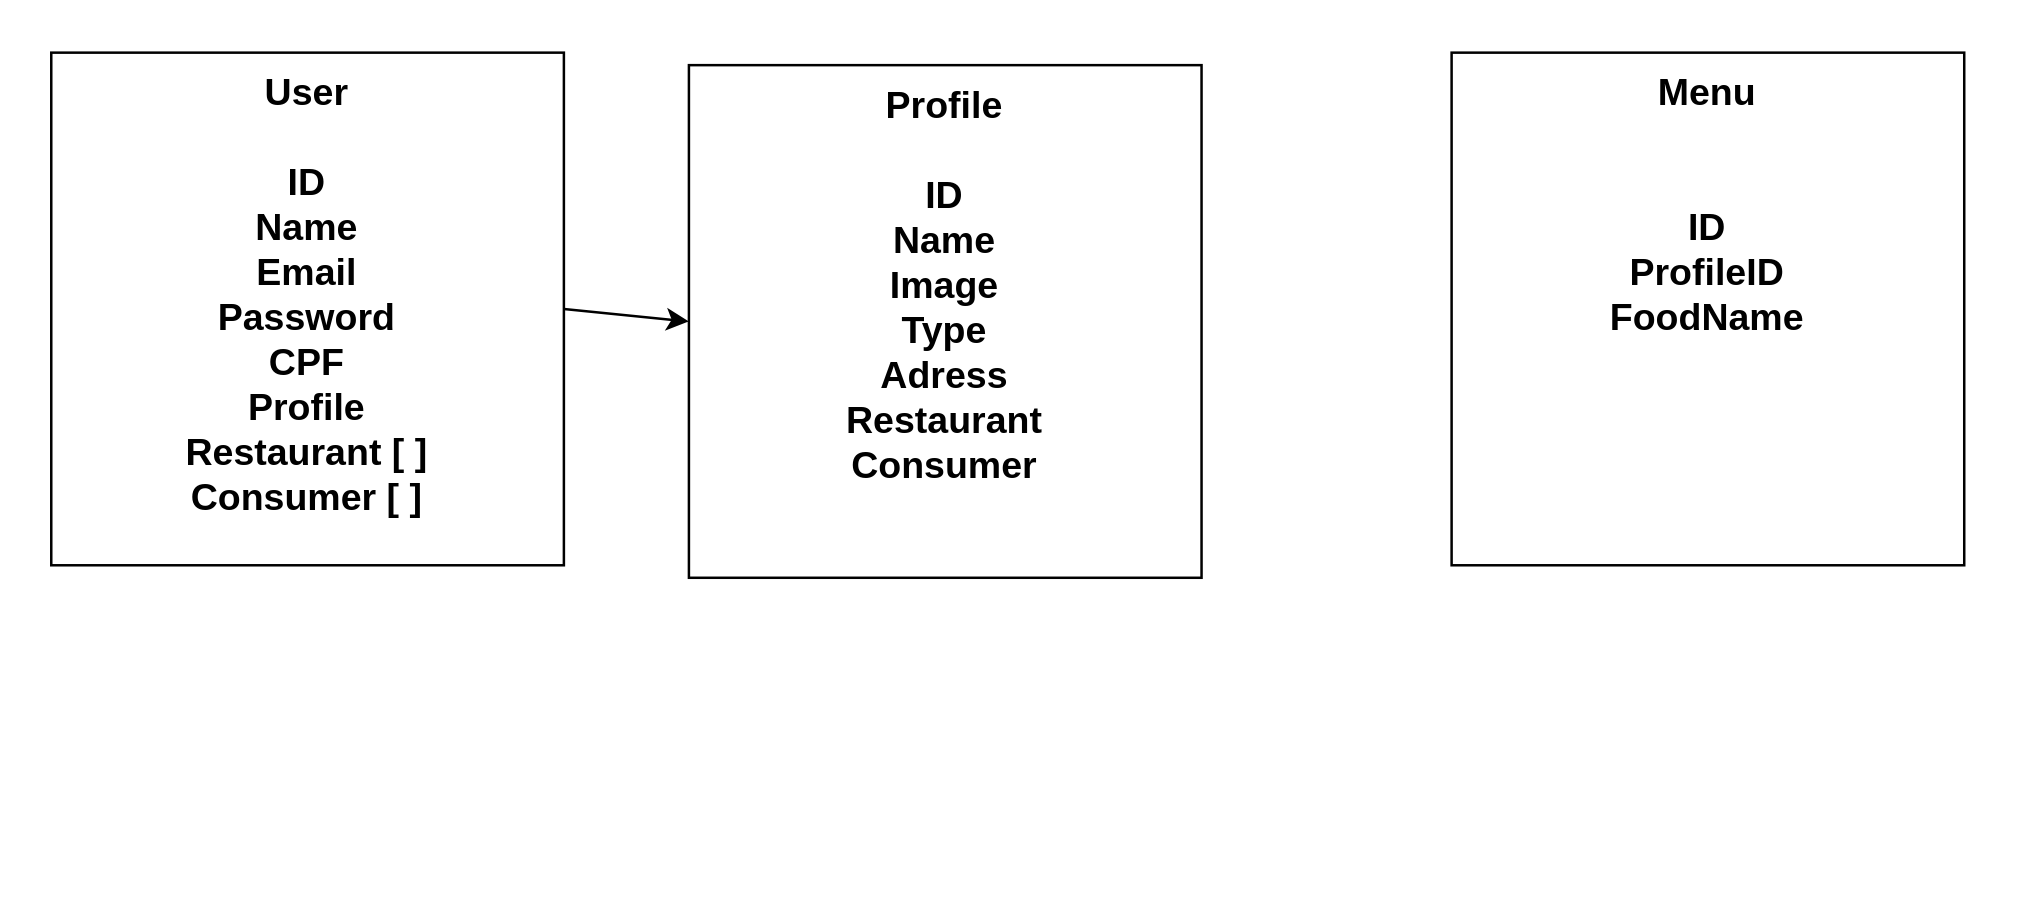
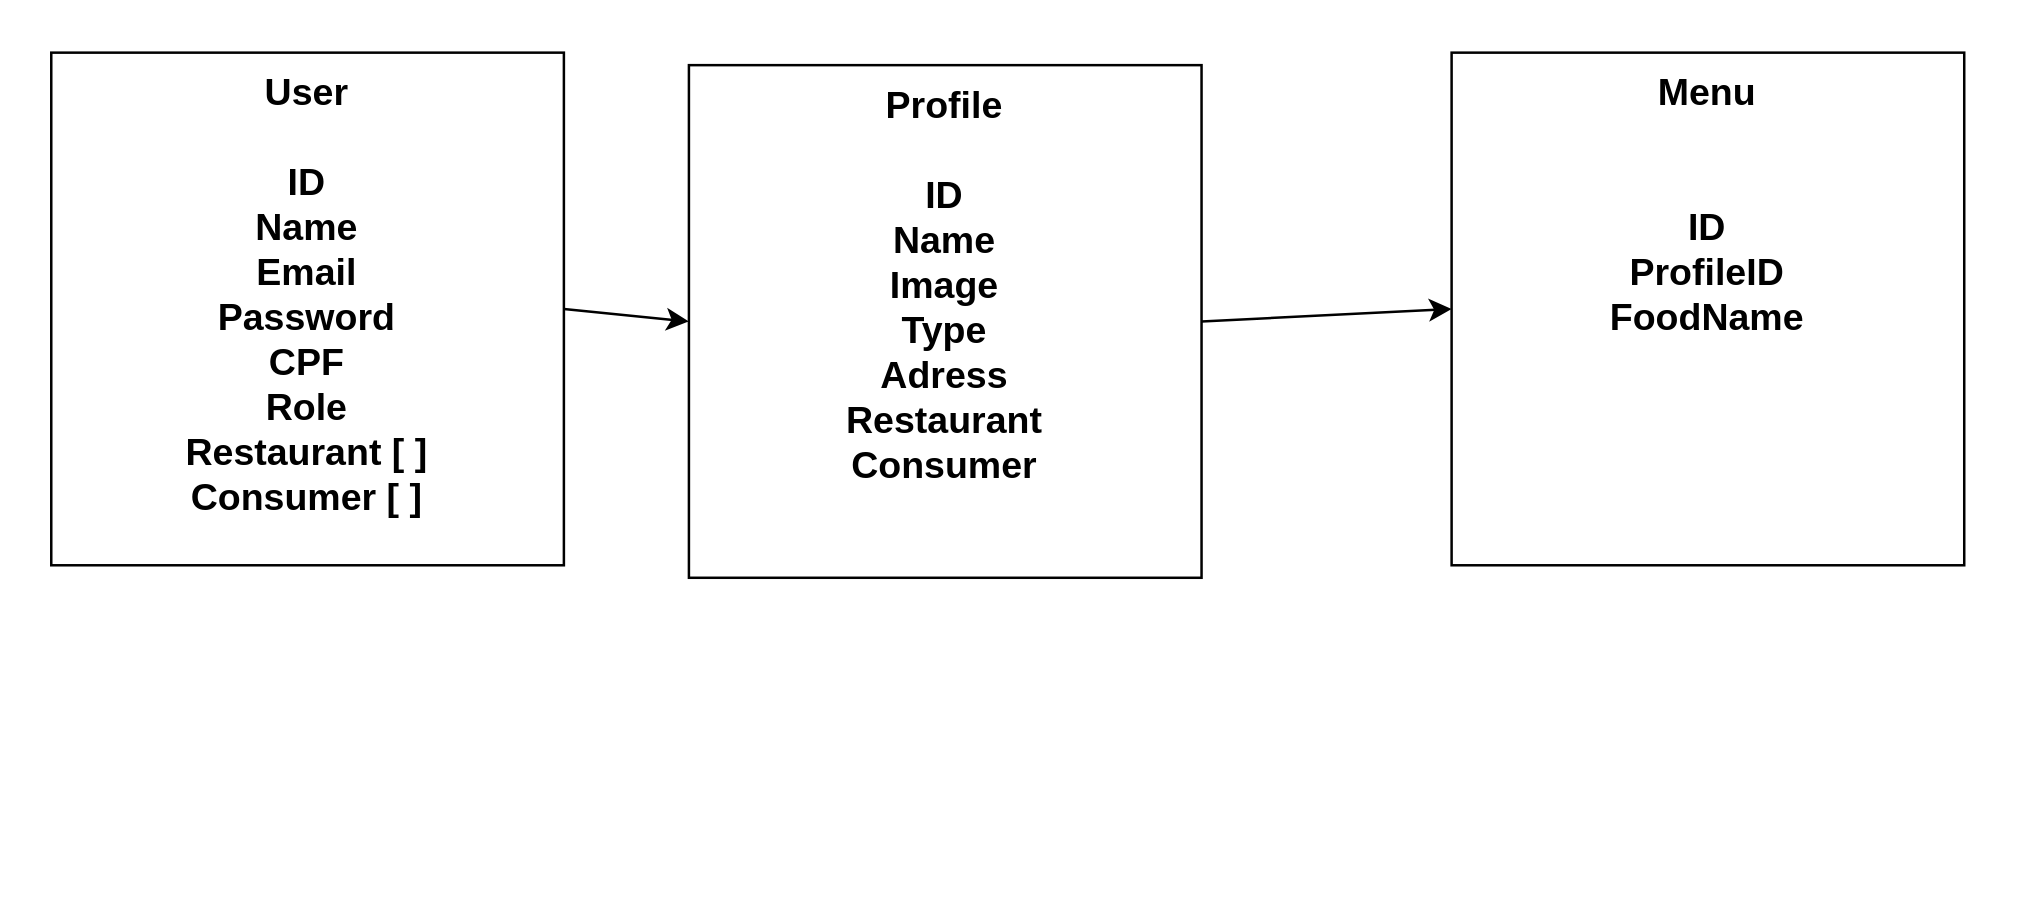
node "User ID Name Email Password CPF Profile Restaurant [ ] Consumer [ ]": label "User ID Name Email Password CPF Profile Restaurant [ ] Consumer [ ]" -> "User ID Name Email Password CPF Role Restaurant [ ] Consumer [ ]"
edge "Profile ID Name Image Type Adress Restaurant Consumer" -> "Menu ID ProfileID FoodName Accompaniment Price Ingredients Ingredients": added
